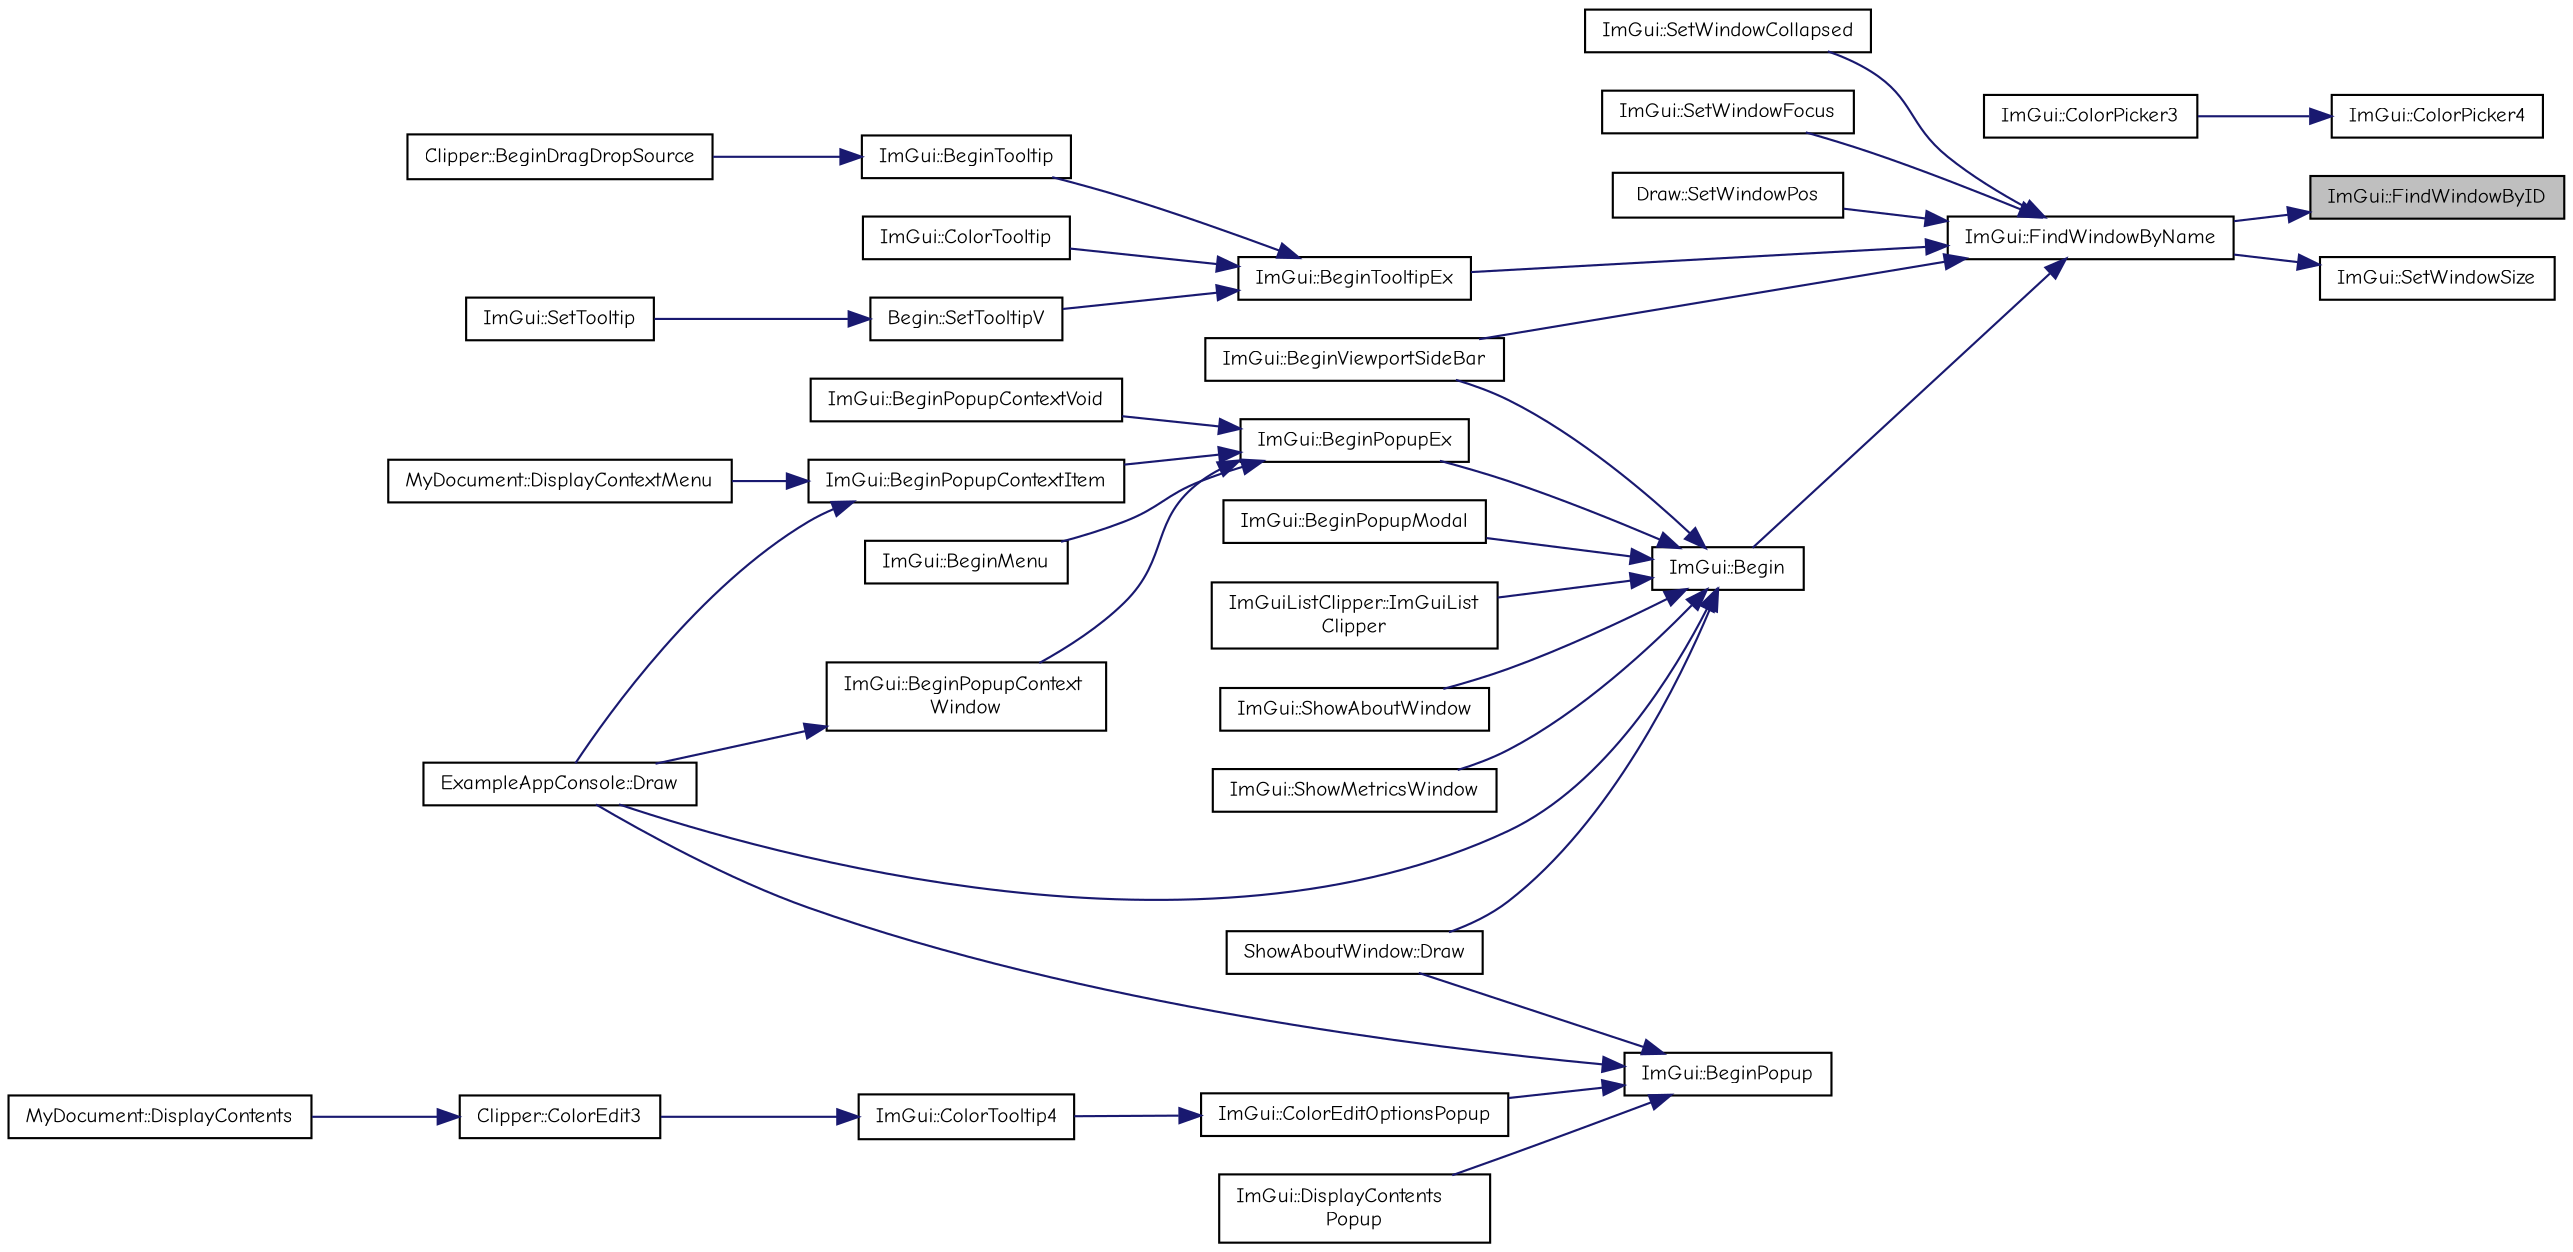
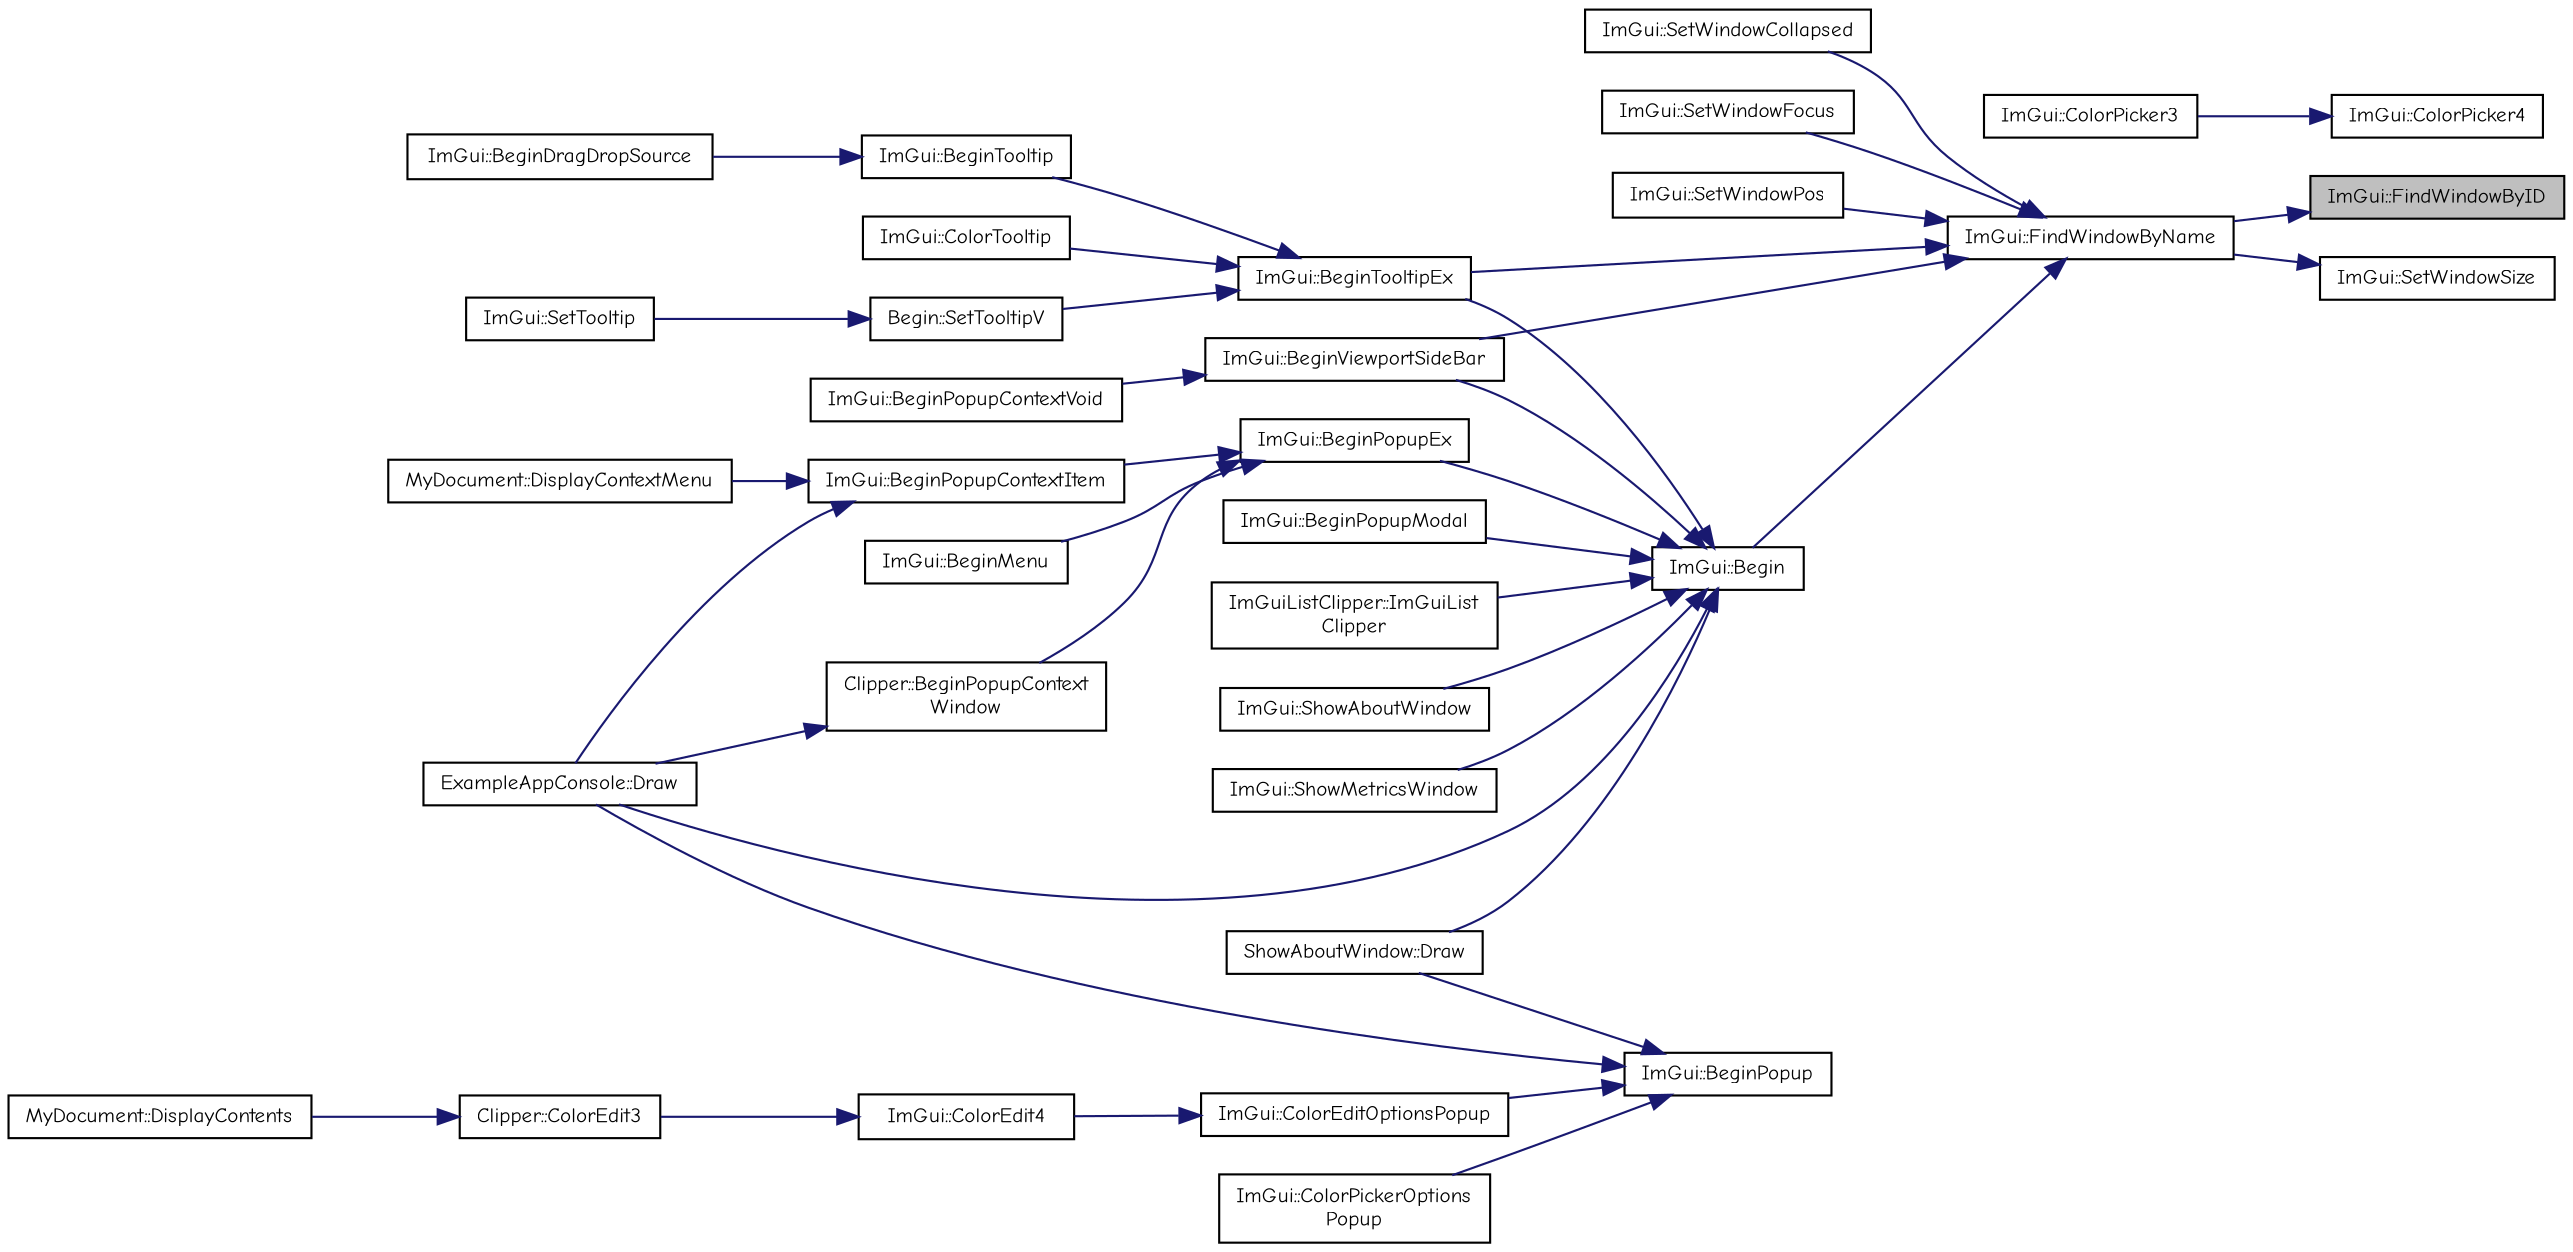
node "Clipper::BeginDragDropSource": label "Clipper::BeginDragDropSource" -> "ImGui::BeginDragDropSource"
node "Draw::SetWindowPos": label "Draw::SetWindowPos" -> "ImGui::SetWindowPos"
edge "ImGui::BeginTooltipEx" -> "ImGui::Begin": added
edge "ImGui::BeginPopupContextVoid" -> "ImGui::BeginPopupEx": now "ImGui::BeginPopupContextVoid" -> "ImGui::BeginViewportSideBar"
node "ImGui::BeginPopupContext Window": label "ImGui::BeginPopupContext Window" -> "Clipper::BeginPopupContext Window"
node "ImGui::ColorTooltip4": label "ImGui::ColorTooltip4" -> "ImGui::ColorEdit4"
node "ImGui::DisplayContents Popup": label "ImGui::DisplayContents Popup" -> "ImGui::ColorPickerOptions Popup"
